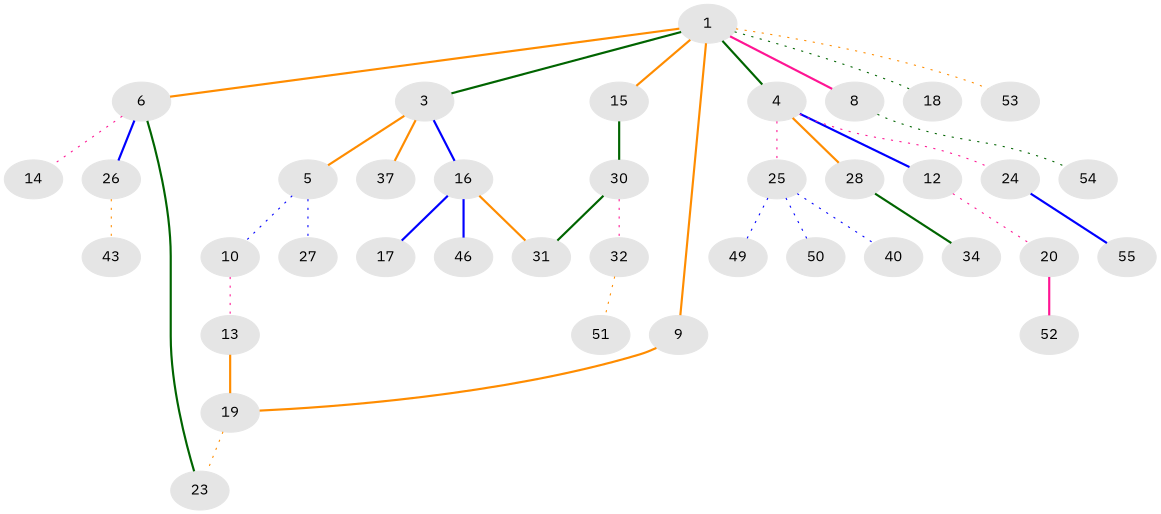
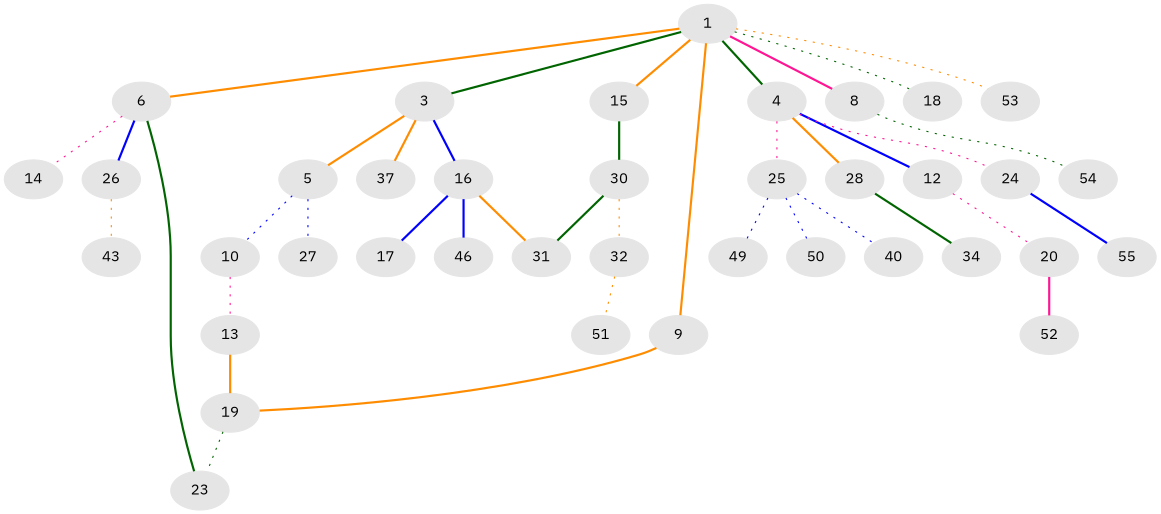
edge "30" -- "32": color deeppink -> darkorange
edge "19" -- "23": color darkorange -> darkgreen
